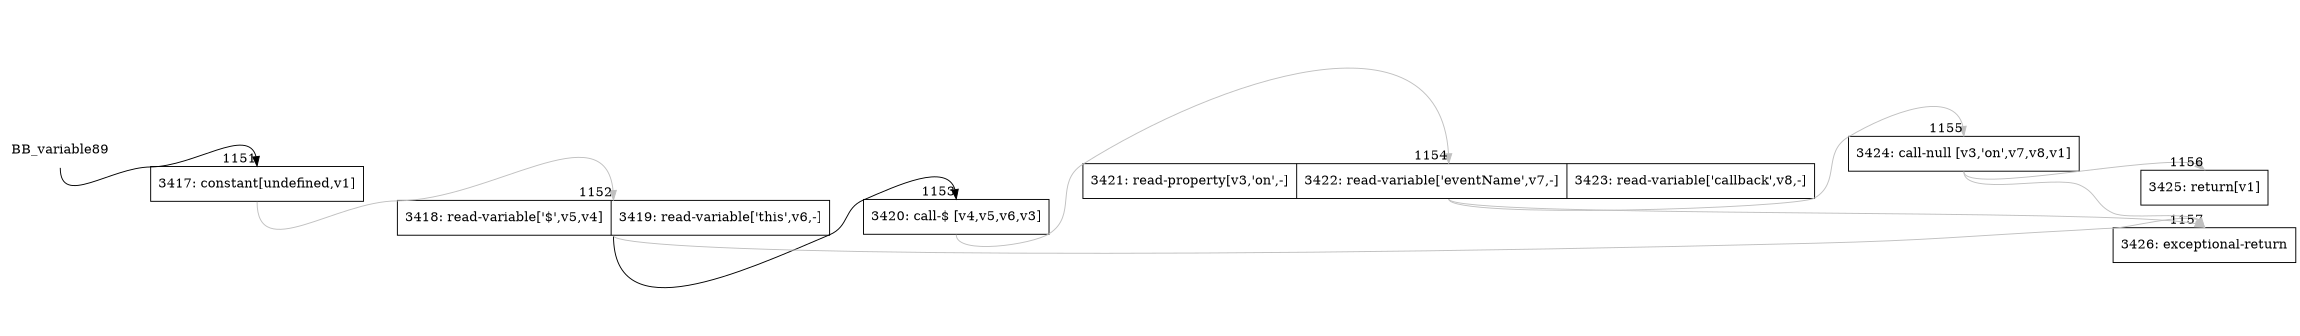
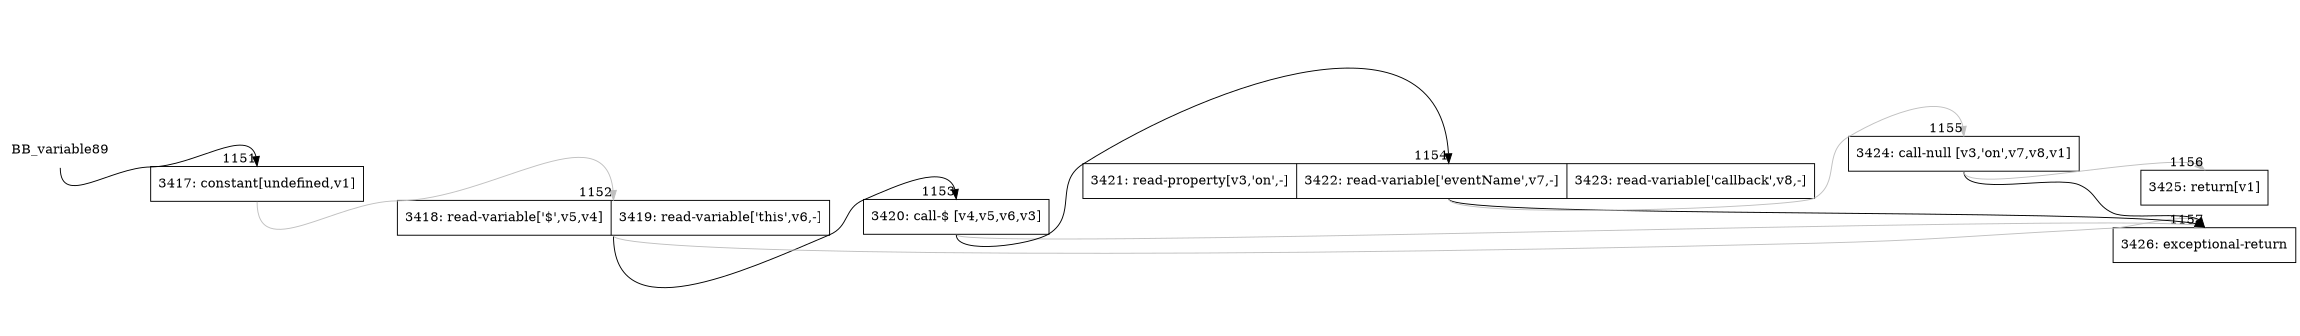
edge "3420: call-$ [v4,v5,v6,v3]" -> "3421: read-property[v3,'on',-]": color gray -> black
edge "3424: call-null [v3,'on',v7,v8,v1]" -> "3426: exceptional-return": color gray -> black
edge "3421: read-property[v3,'on',-]" -> "3426: exceptional-return": color gray -> black
edge "3420: call-$ [v4,v5,v6,v3]" -> "3426: exceptional-return": added
